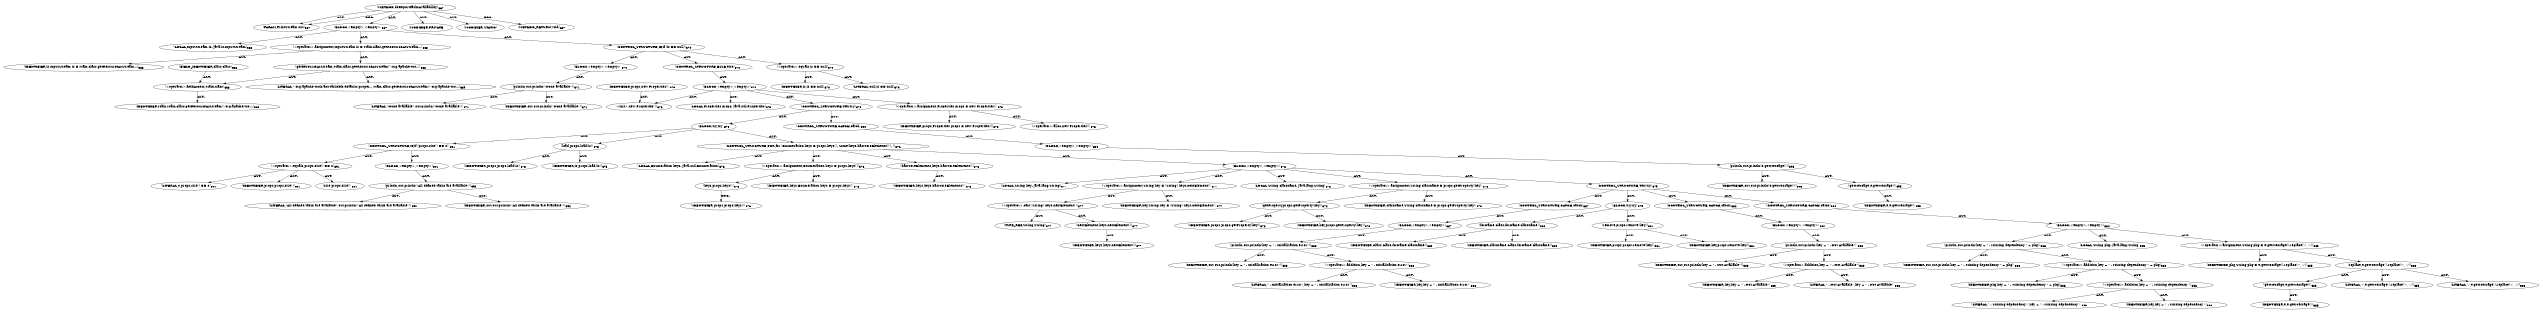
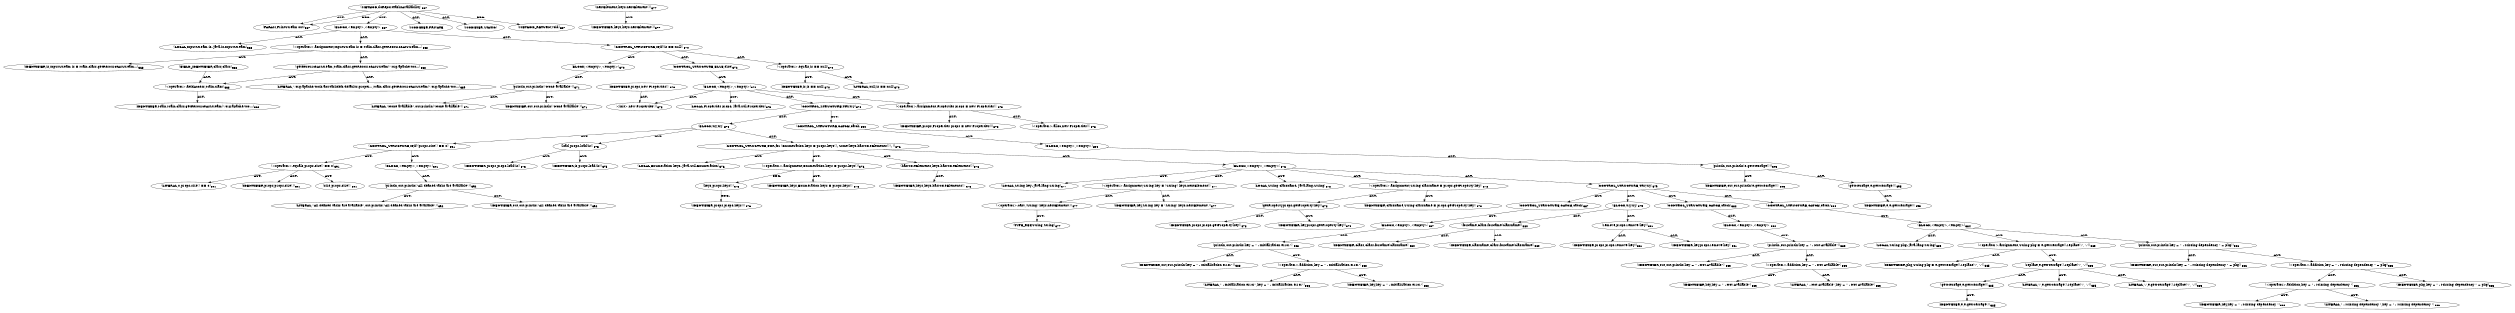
edge "(<operator>.assignment,Enumeration keys = props.keys())" -> "(keys,props.keys())": label "AST: " -> "DDG: "
edge "(<operator>.cast,(String) keys.nextElement())" -> "(nextElement,keys.nextElement())": removed, label "AST:"
